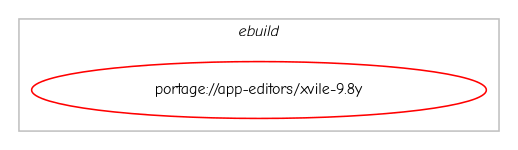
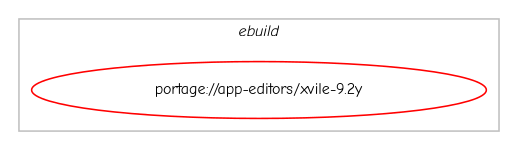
node "portage://app-editors/xvile-9.8y": label "portage://app-editors/xvile-9.8y" -> "portage://app-editors/xvile-9.2y"
